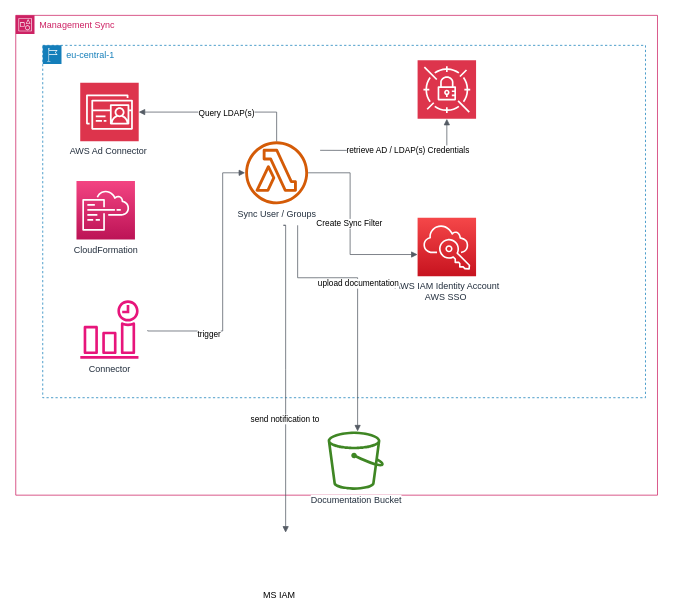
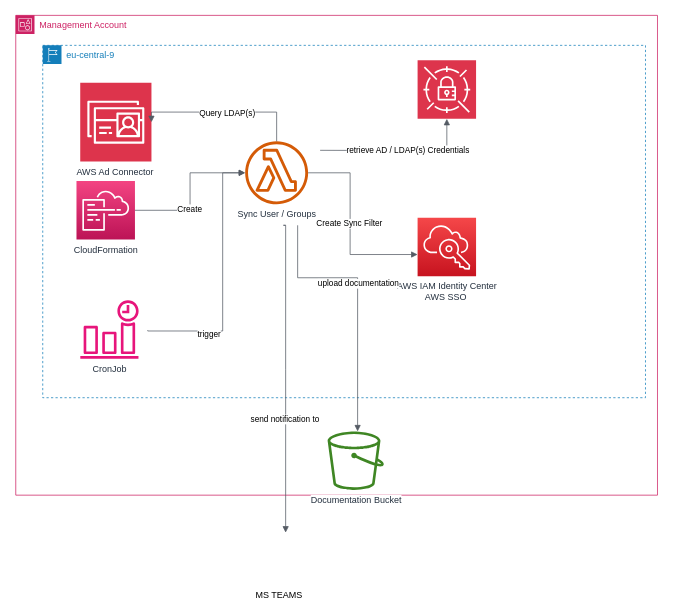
node "Management Sync": label "Management Sync" -> "Management Account"
node "eu-central-1": label "eu-central-1" -> "eu-central-9"
node "AWS Ad Connector": size 59x59 -> 71x79
edge "CloudFormation" -> "Sync User / Groups": added, label "Create"
node "AWS IAM Identity Account AWS SSO": label "AWS IAM Identity Account AWS SSO" -> "AWS IAM Identity Center AWS SSO"
node "Connector": label "Connector" -> "CronJob"
node "MS IAM": label "MS IAM" -> "MS TEAMS"
